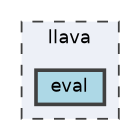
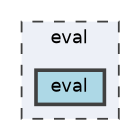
cluster "llava": label "llava" -> "eval"
